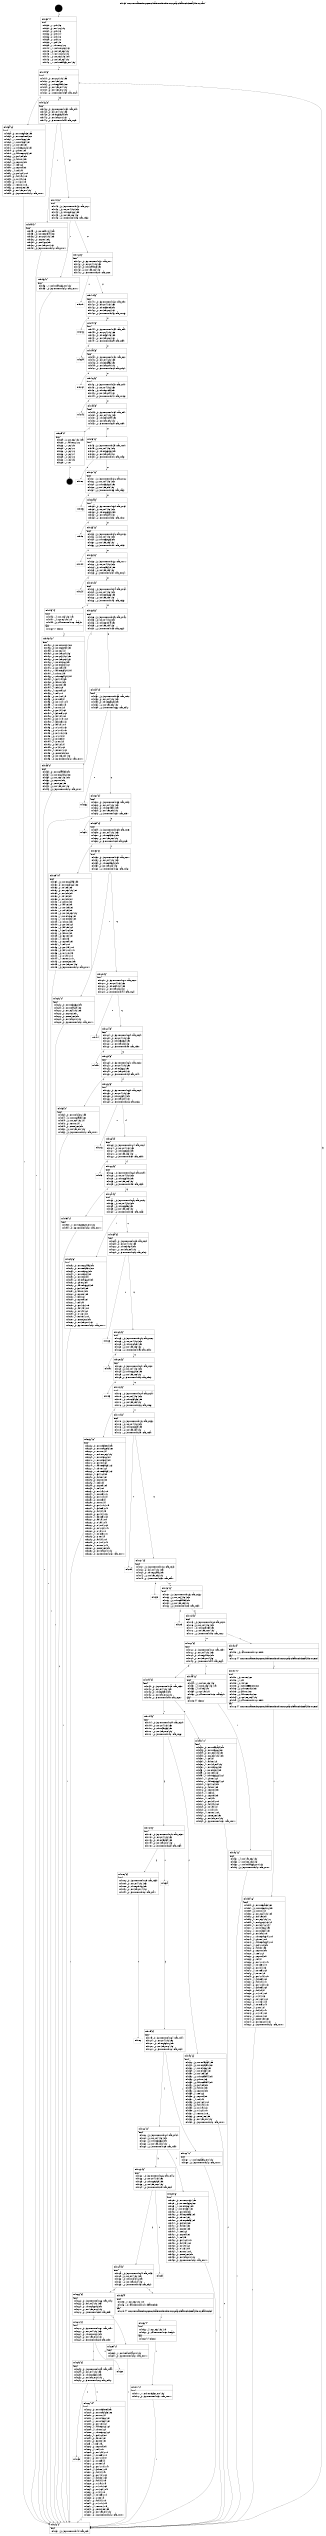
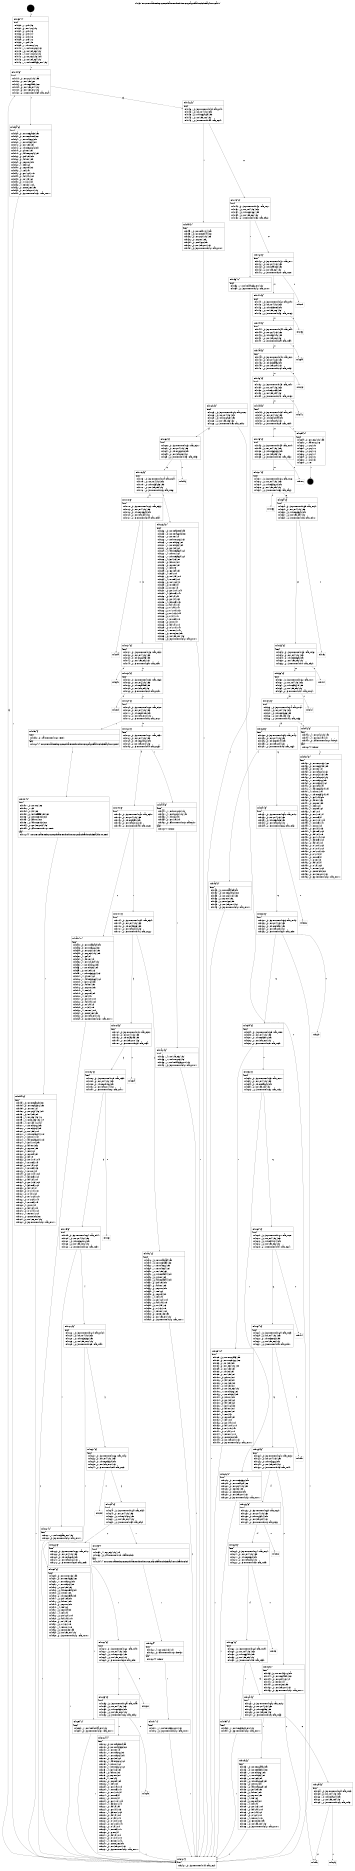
edge "0x4016ba [25]" -> "0x4016d3 [25]": now "0x4016ba [25]" -> "0x401fac"
edge "0x40232a" -> "0x4017ff [25]": now "0x4017e6 [25]" -> "0x4017ff [25]"
